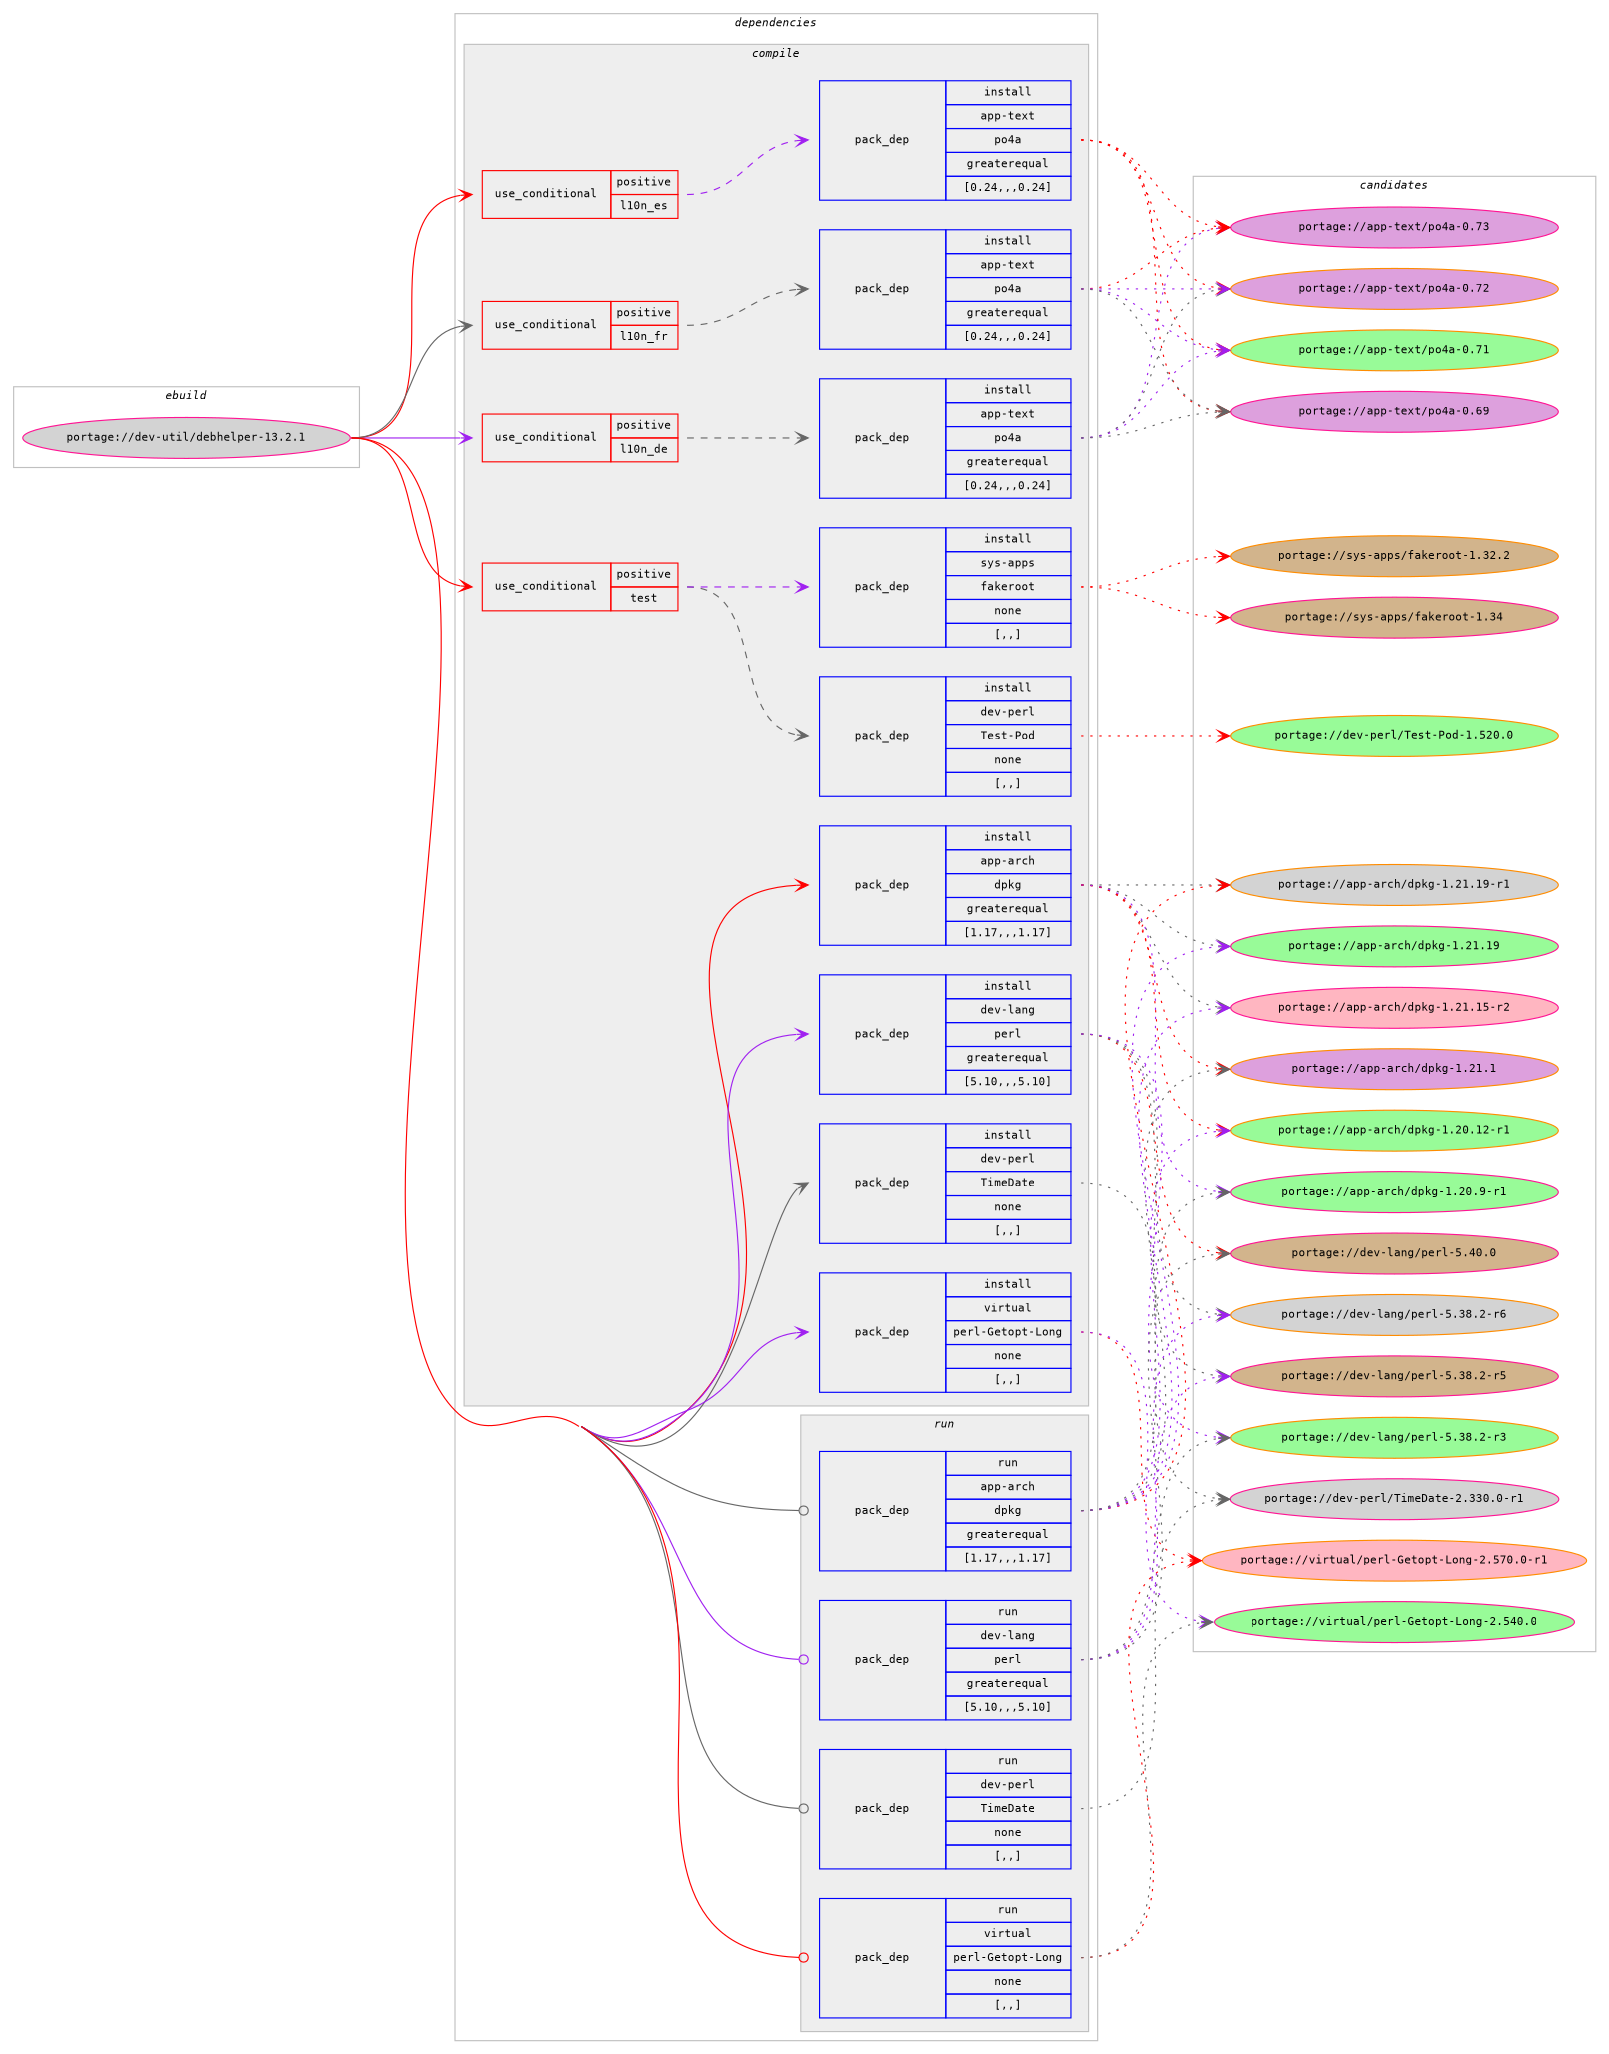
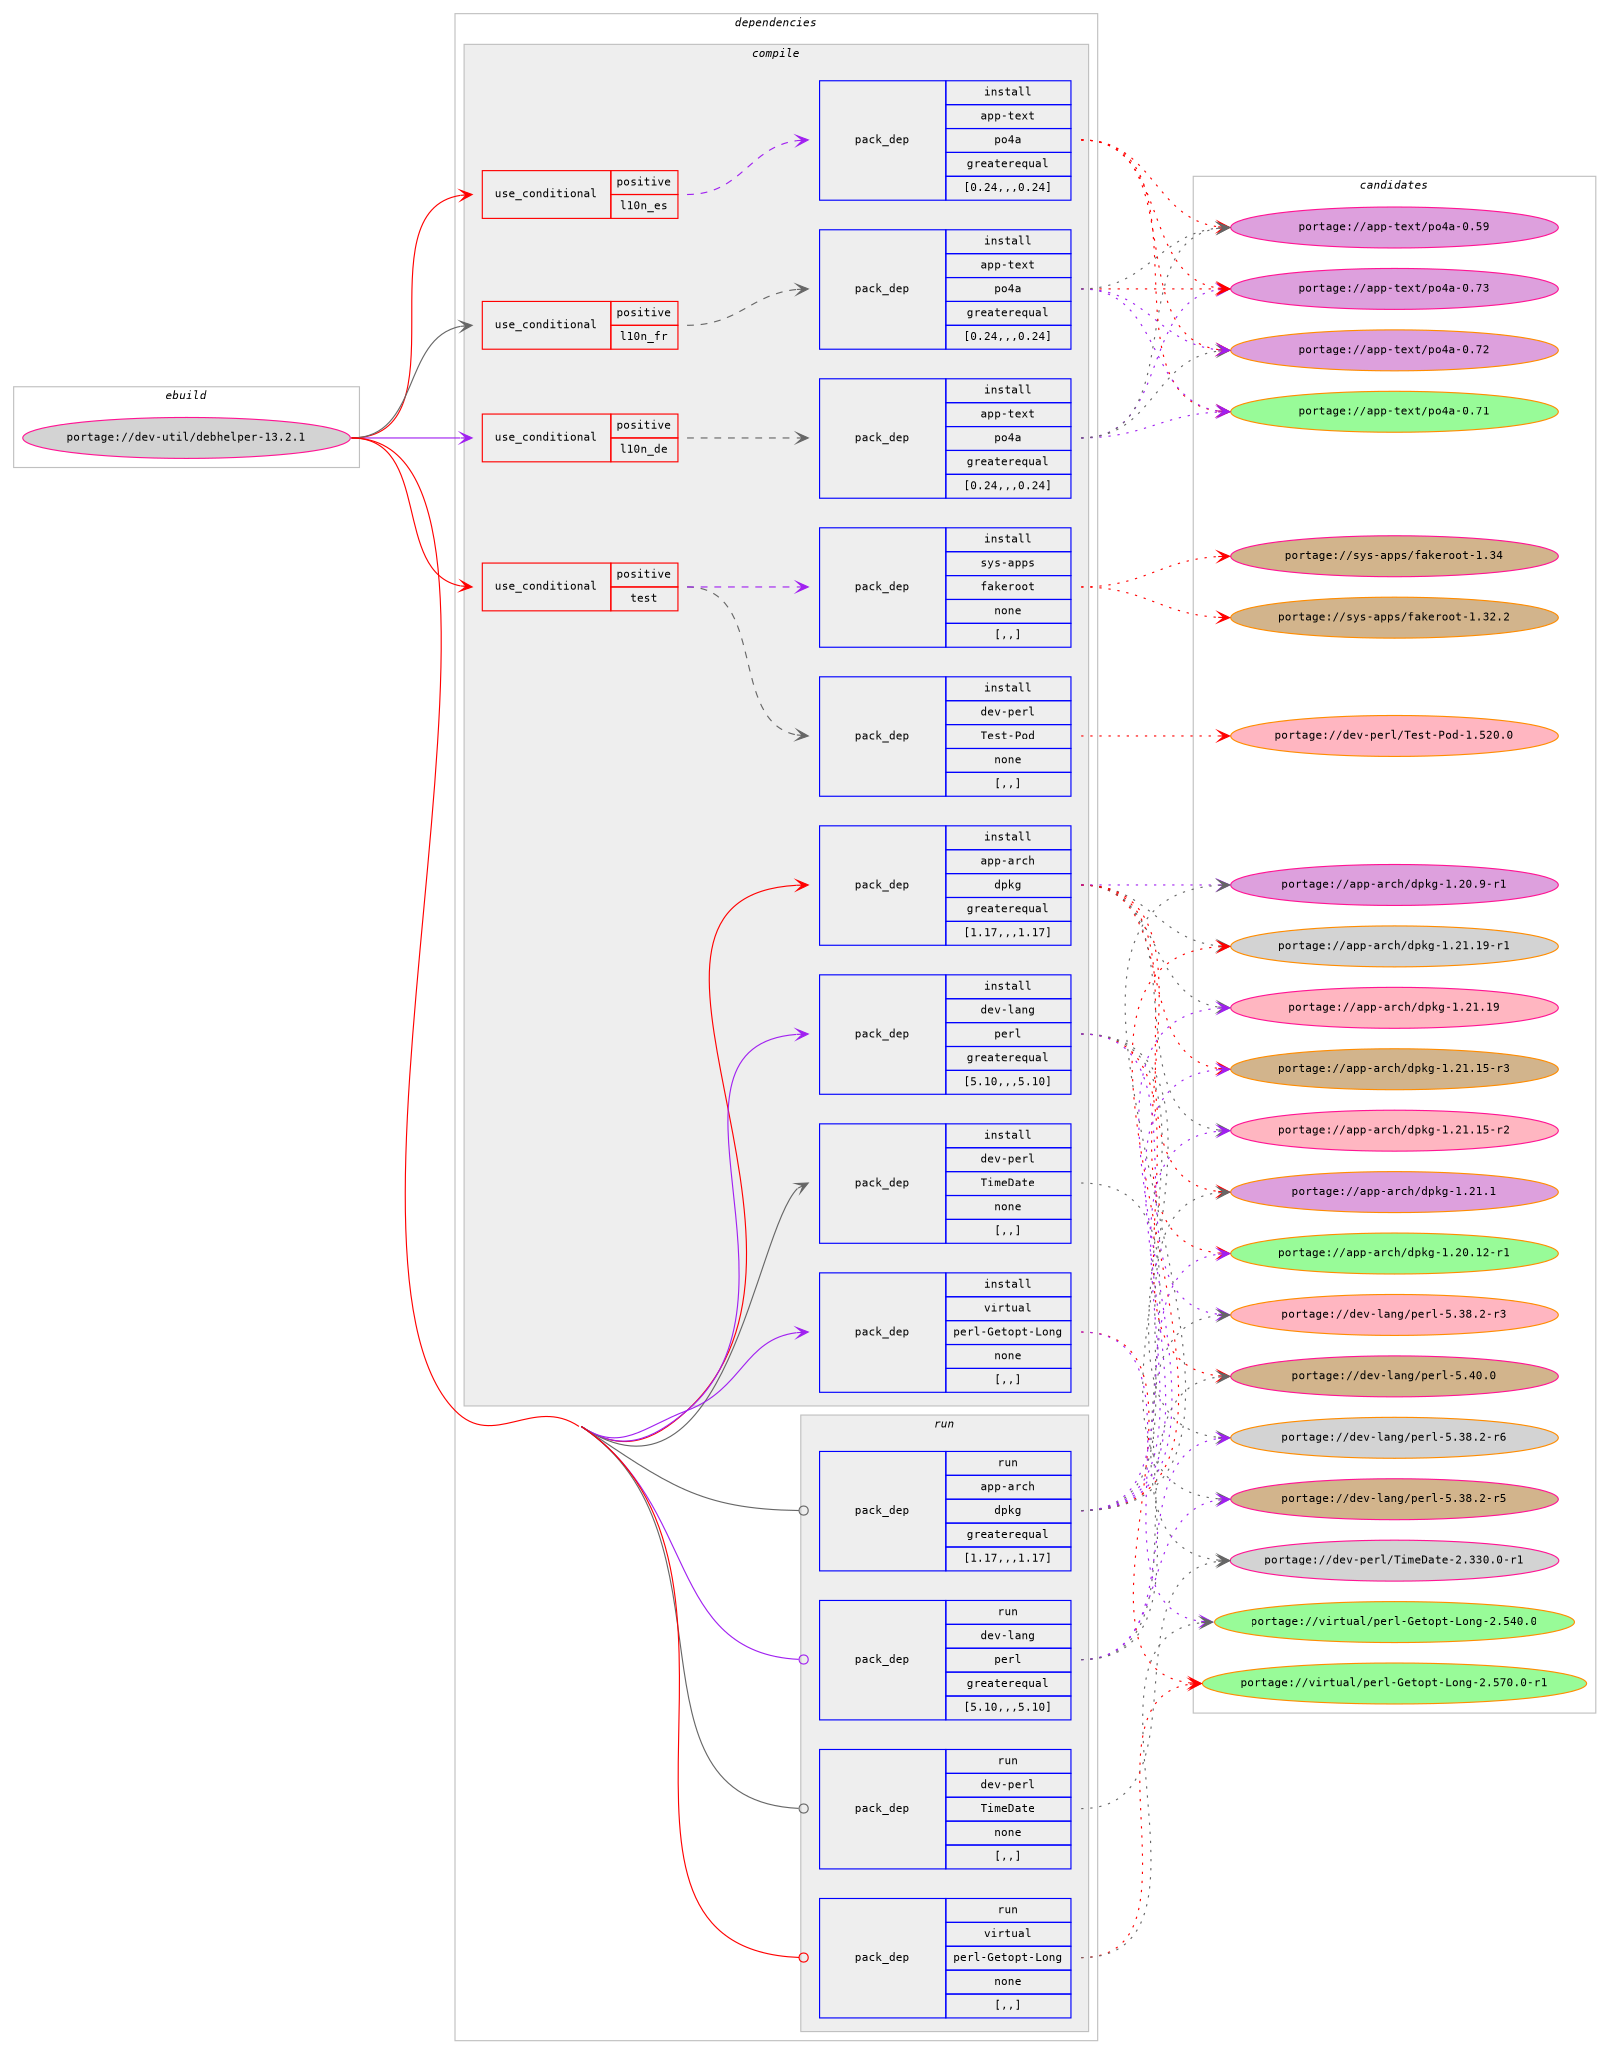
node "portage://app-text/po4a-0.69": label "portage://app-text/po4a-0.69" -> "portage://app-text/po4a-0.59"
node "portage://dev-perl/Test-Pod-1.520.0": fillcolor palegreen -> lightpink
node "portage://app-arch/dpkg-1.21.19": fillcolor palegreen -> lightpink
node "portage://app-arch/dpkg-1.21.15-r3": added
node "portage://app-arch/dpkg-1.20.9-r1": fillcolor palegreen -> plum
node "portage://dev-lang/perl-5.38.2-r3": fillcolor palegreen -> lightpink
node "portage://virtual/perl-Getopt-Long-2.570.0-r1": fillcolor lightpink -> palegreen
node "portage://virtual/perl-Getopt-Long-2.540.0": color deeppink -> darkorange
